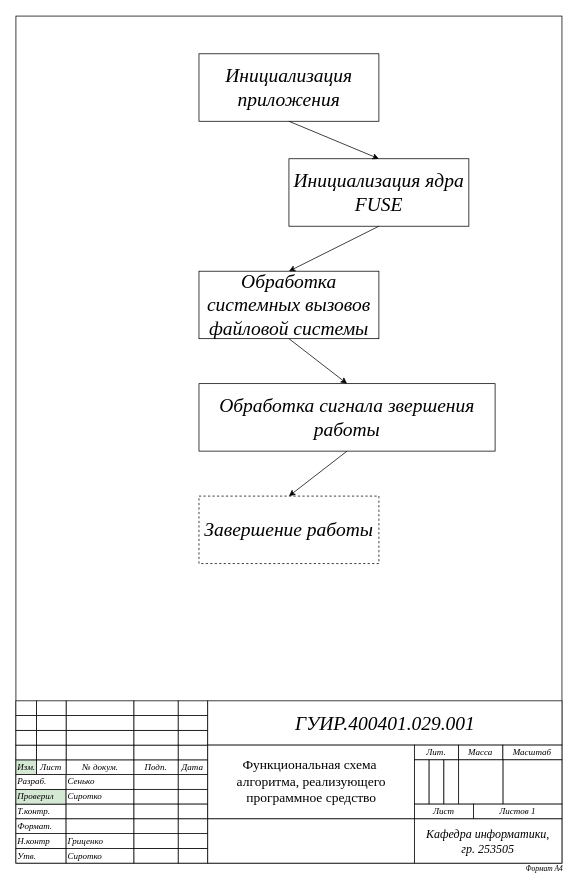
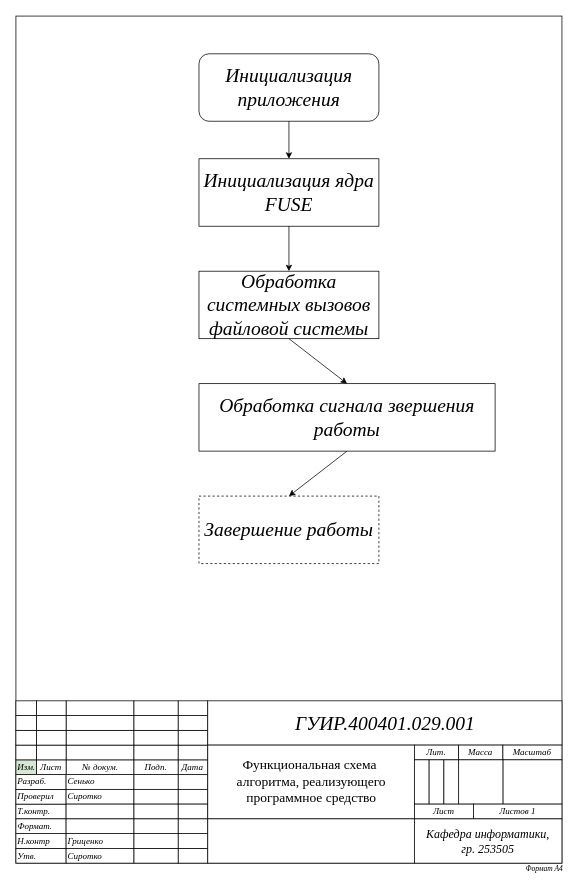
node "Инициализация приложения": shape rectangle -> rounded rectangle
node "Инициализация ядра FUSE": moved (379, 192) -> (289, 192)
node "Проверил": fillcolor #d5e8d4 -> #ffffff
